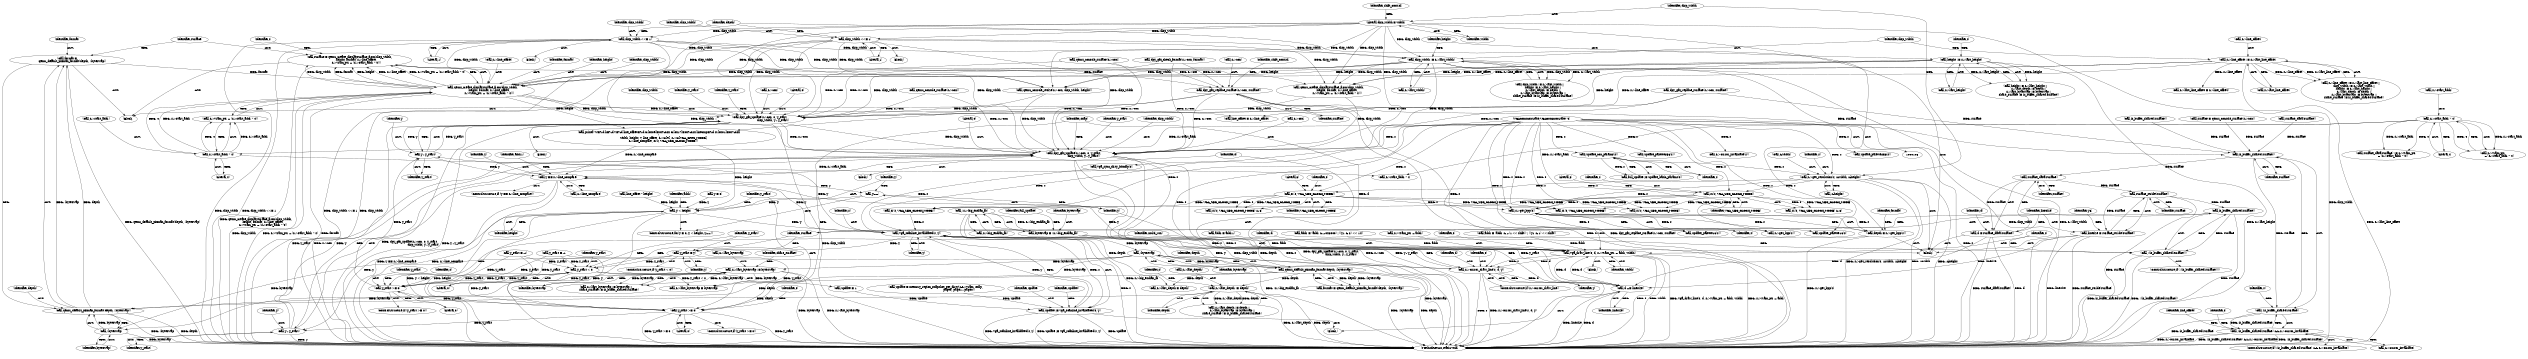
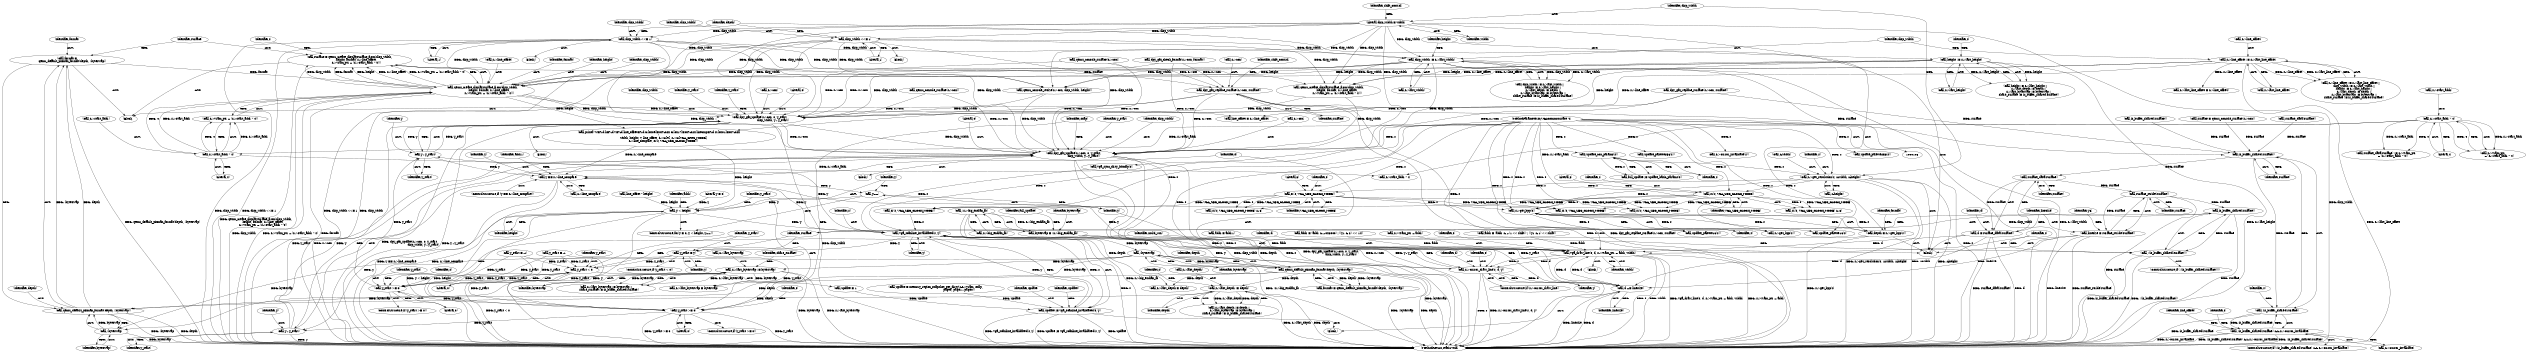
node "(VGACommonState,VGACommonState *s)": label "(VGACommonState,VGACommonState *s)" -> "(MethodParameterIn,VGACommonState *s)"
edge "(Call,y == s->line_compare)" -> "(ControlStructure,if (y == s->line_compare))": reversed
node "(Call,y = 0)": label "(Call,y = 0)" -> "(Literal,y = 0)"
edge "(Identifier,snap)" -> "(Call,vga_draw_line(s, d, s->vram_ptr + addr, width))": now "(Call,d = surface_data(surface))" -> "(Call,vga_draw_line(s, d, s->vram_ptr + addr, width))"
edge "(Call,y_start < 0)" -> "(Call,s->last_byteswap = byteswap)": now "(Call,y_start < 0)" -> "(MethodReturn,static void)"
